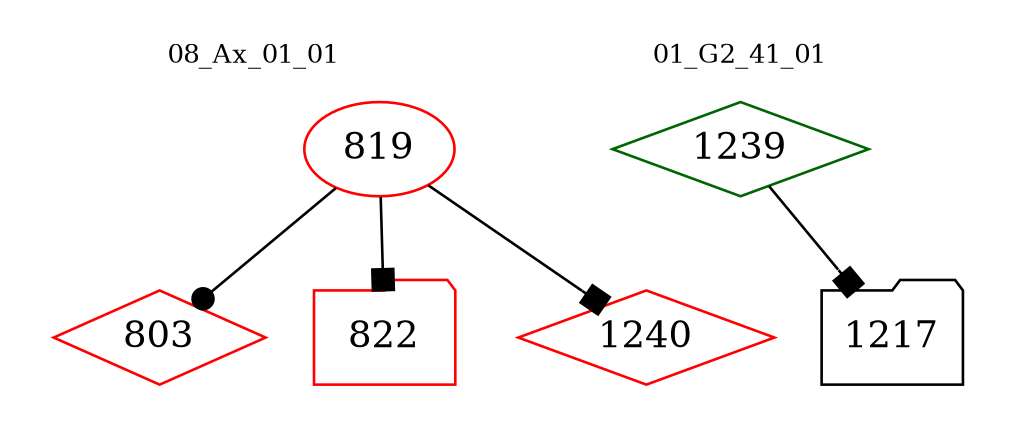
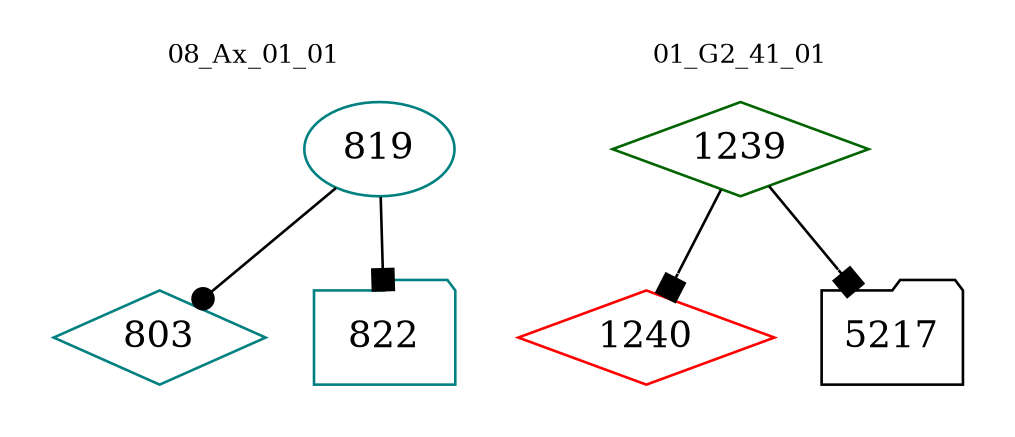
node "819": color red -> teal
edge "819" -> "1240": now "1239" -> "1240"
node "803": color red -> teal
node "822": color red -> teal
node "1217": label "1217" -> "5217"
